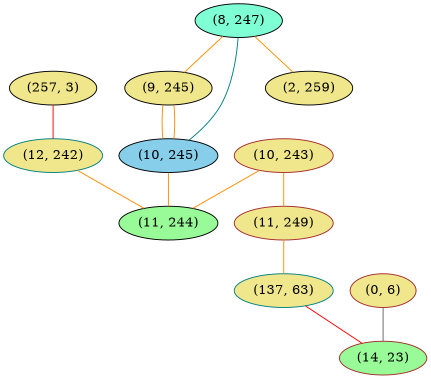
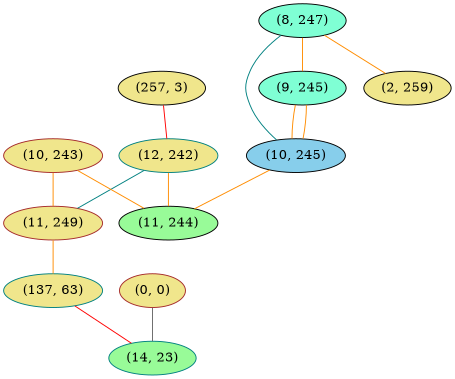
node "(9, 245)": fillcolor khaki -> aquamarine
edge "(12, 242)" -- "(11, 249)": added
node "(0, 6)": label "(0, 6)" -> "(0, 0)"
node "(14, 23)": color brown -> teal
